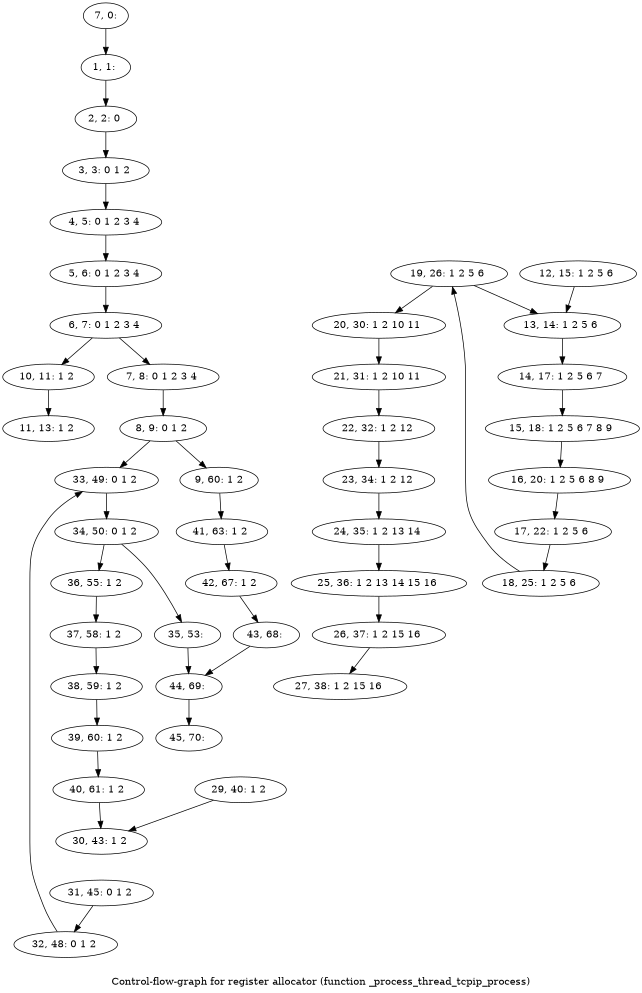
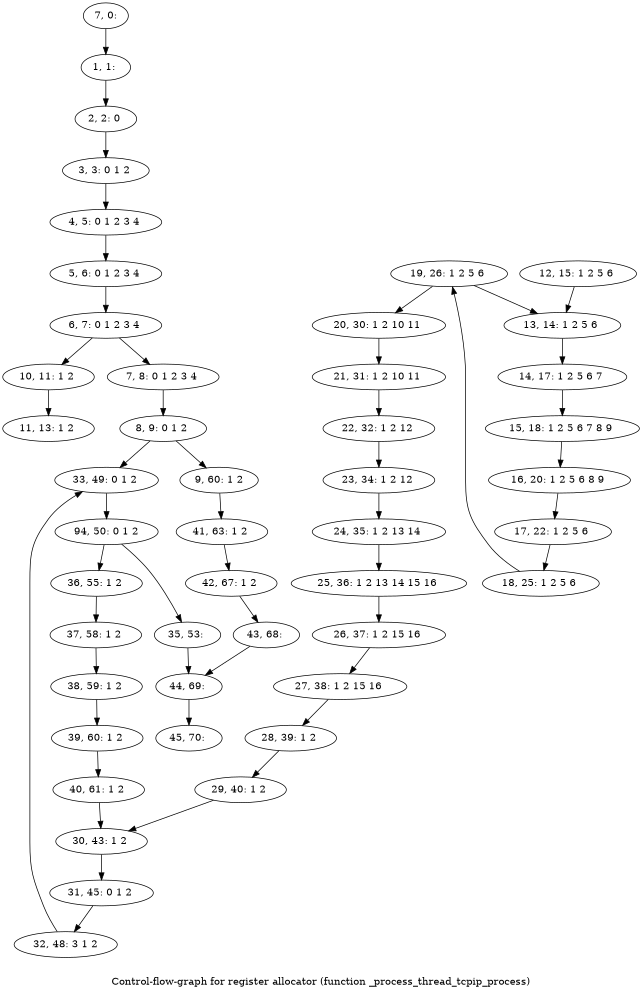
node "34, 50: 0 1 2": label "34, 50: 0 1 2" -> "94, 50: 0 1 2"
node "28, 39: 1 2": added
edge "30, 43: 1 2" -> "31, 45: 0 1 2": added
node "32, 48: 0 1 2": label "32, 48: 0 1 2" -> "32, 48: 3 1 2"
